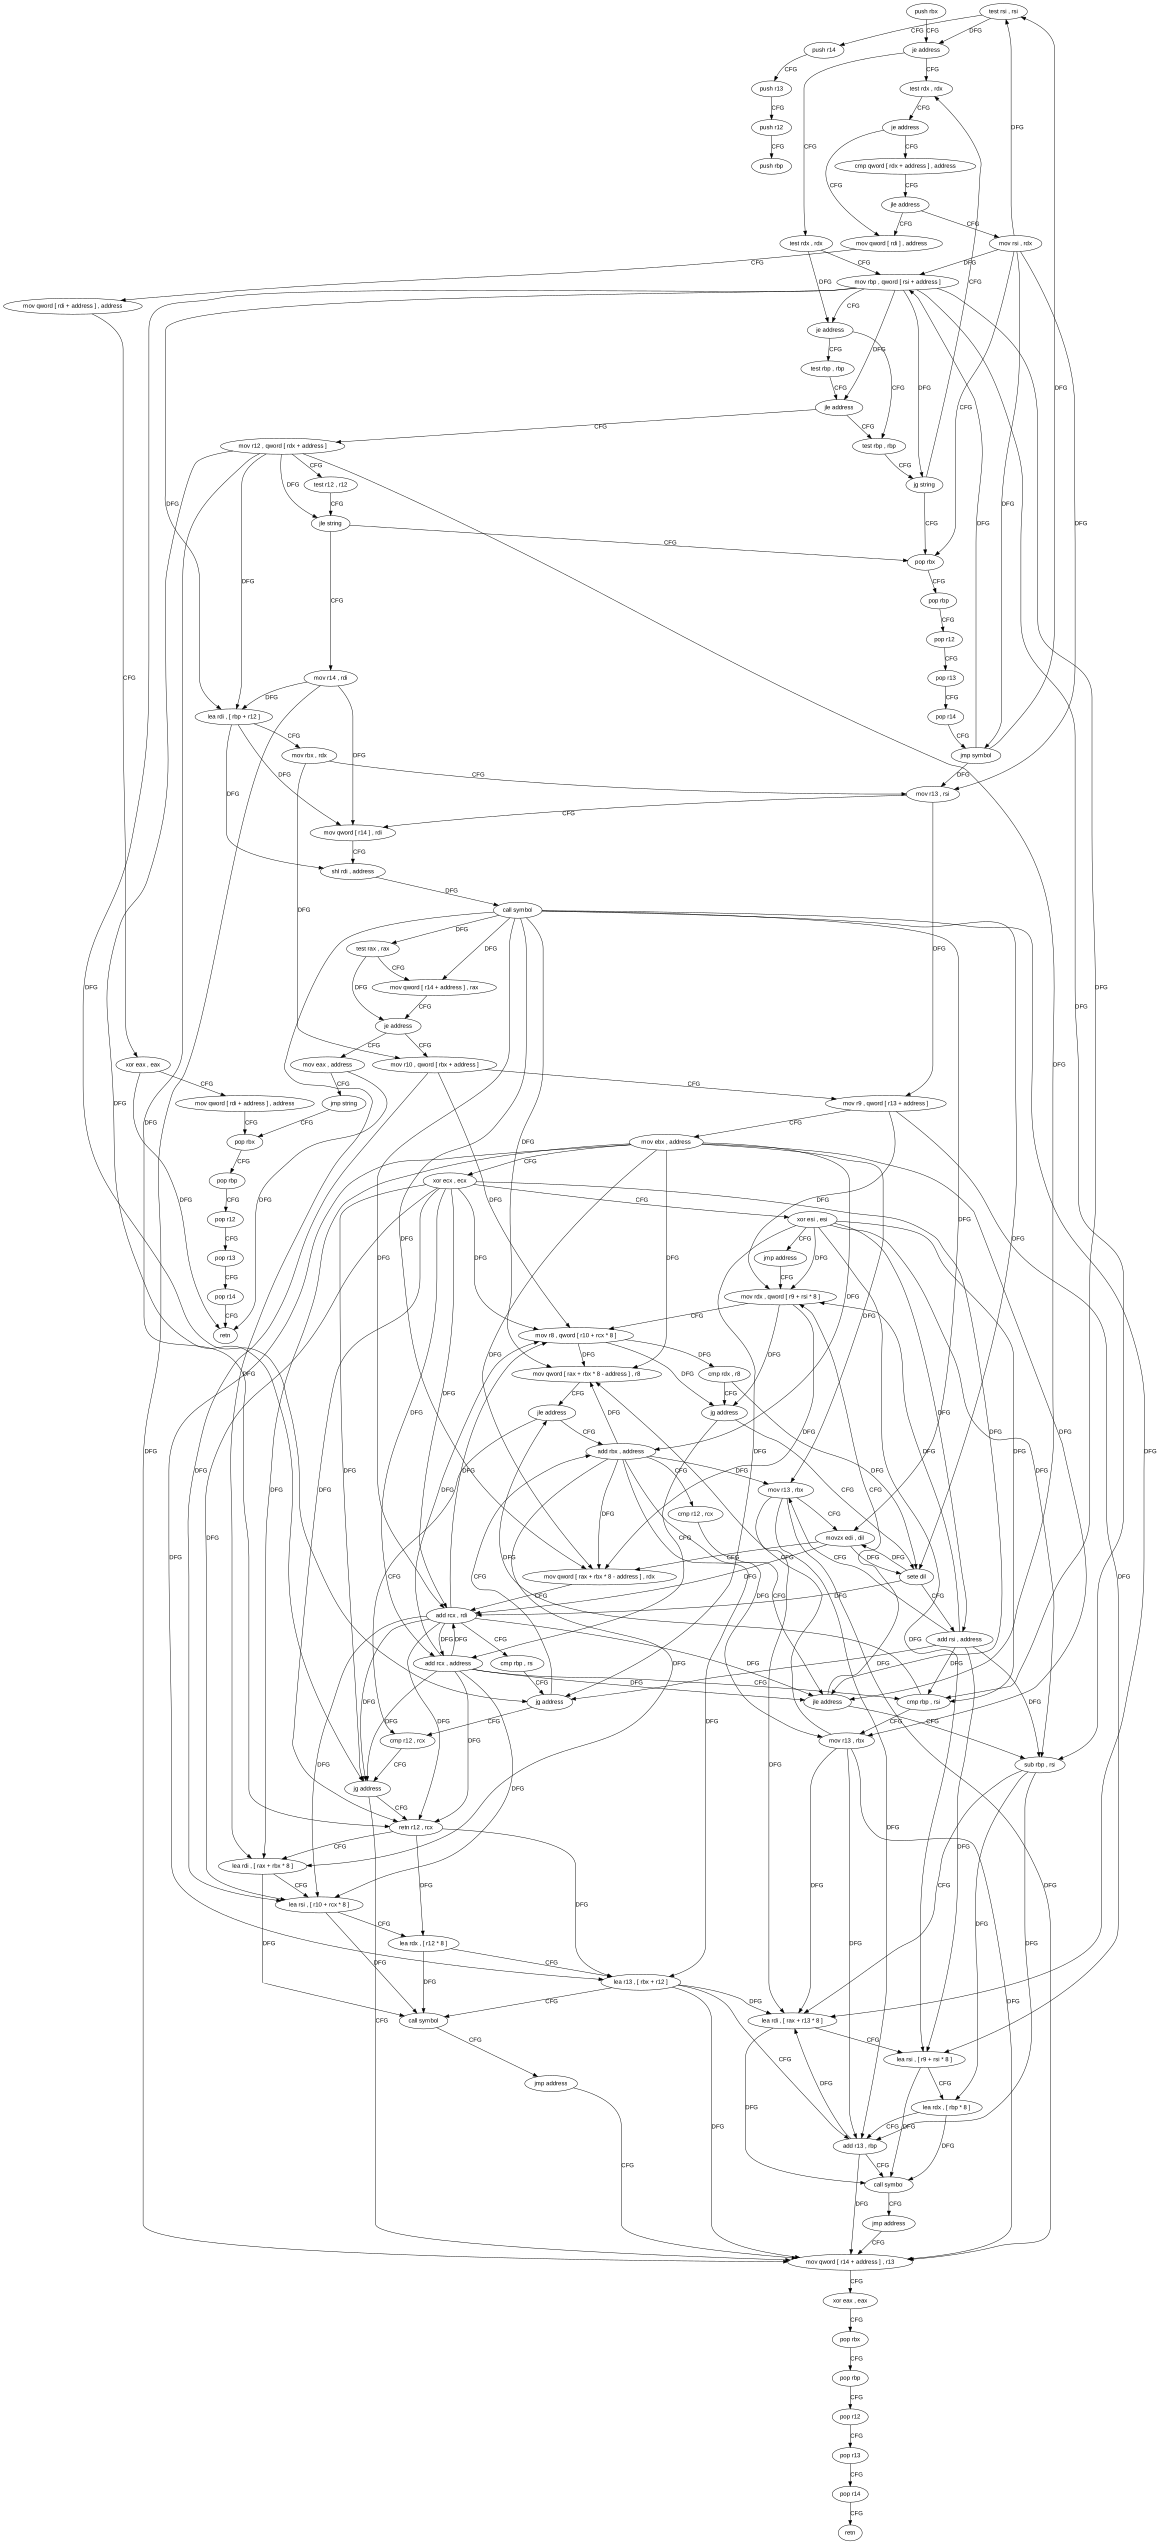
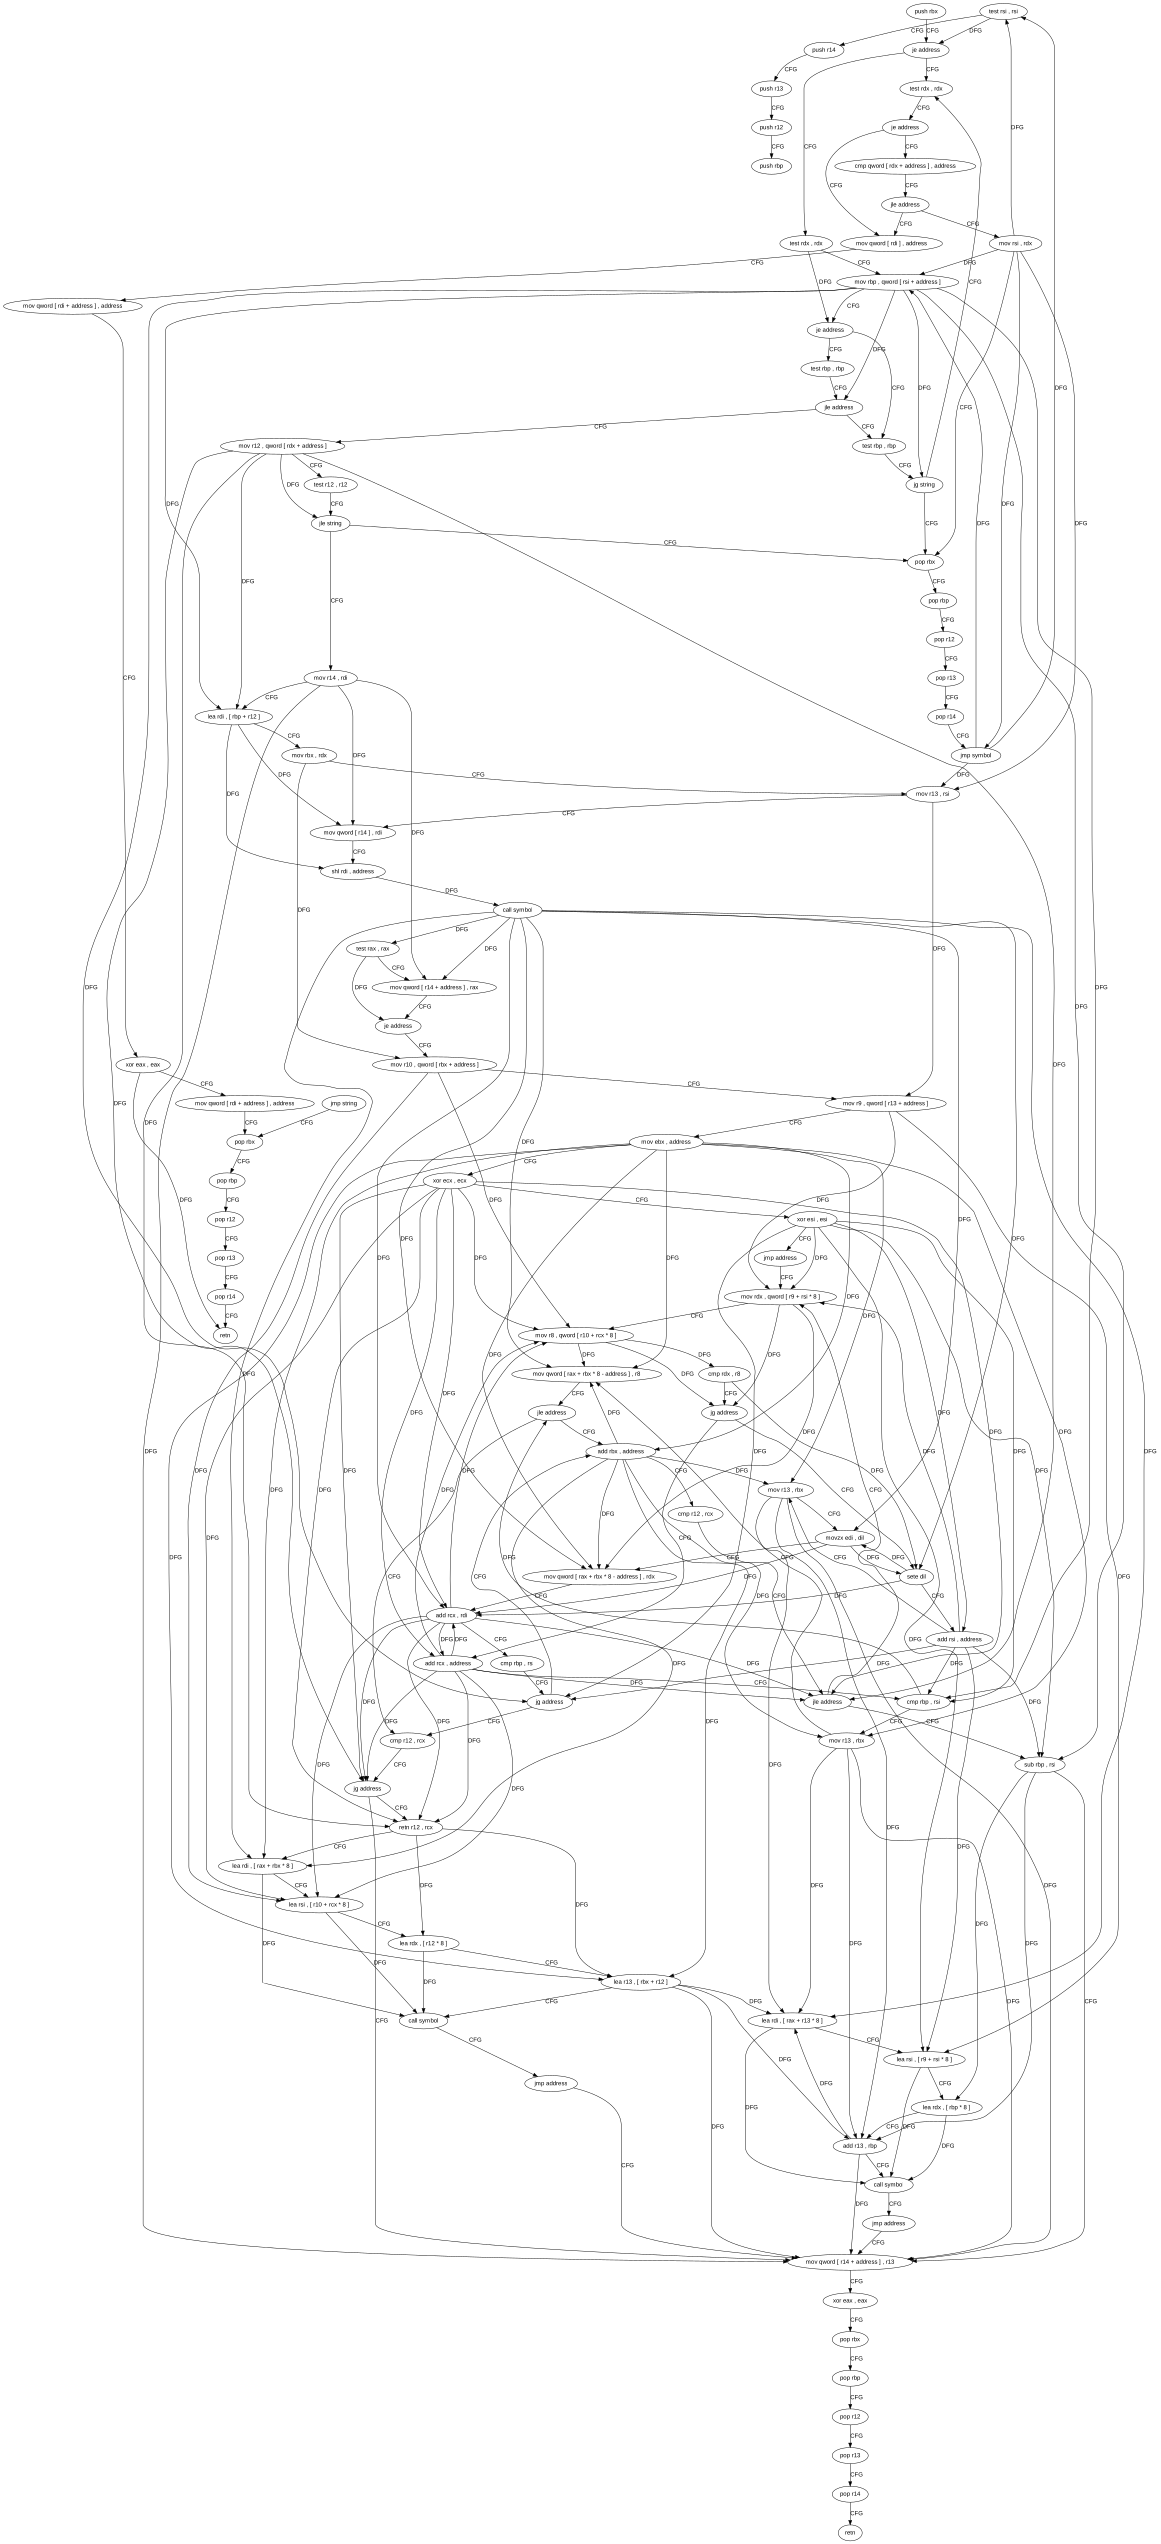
edge "mov r14 , rdi" -> "lea rdi , [ rbp + r12 ]": label "DFG" -> "CFG"
edge "mov r14 , rdi" -> "mov qword [ r14 + address ] , rax": added, label "DFG"
node "mov eax , address": removed
edge "sub rbp , rsi" -> "lea rdi , [ rax + r13 * 8 ]": now "sub rbp , rsi" -> "mov qword [ r14 + address ] , r13"
edge "lea r13 , [ rbx + r12 ]" -> "add r13 , rbp": label "CFG" -> "DFG"
